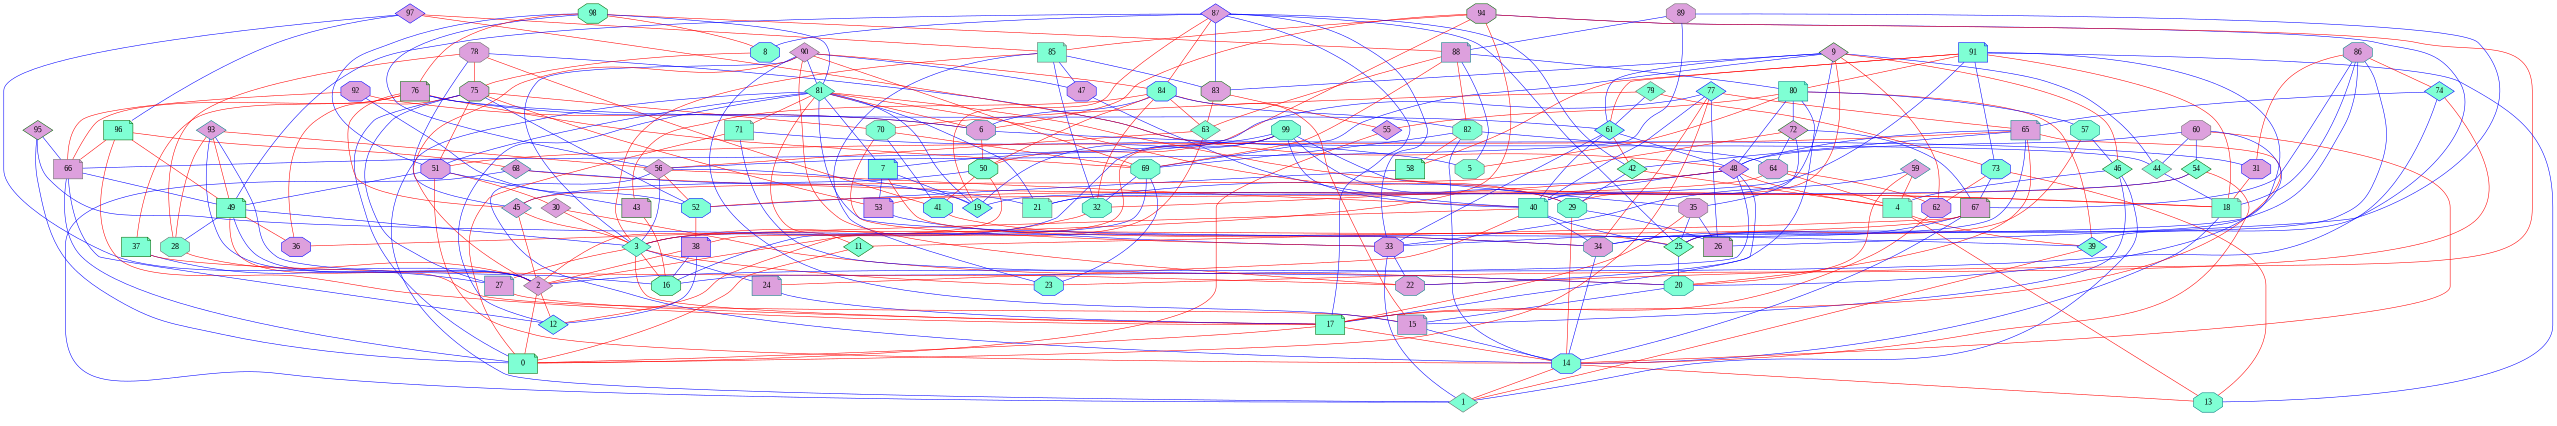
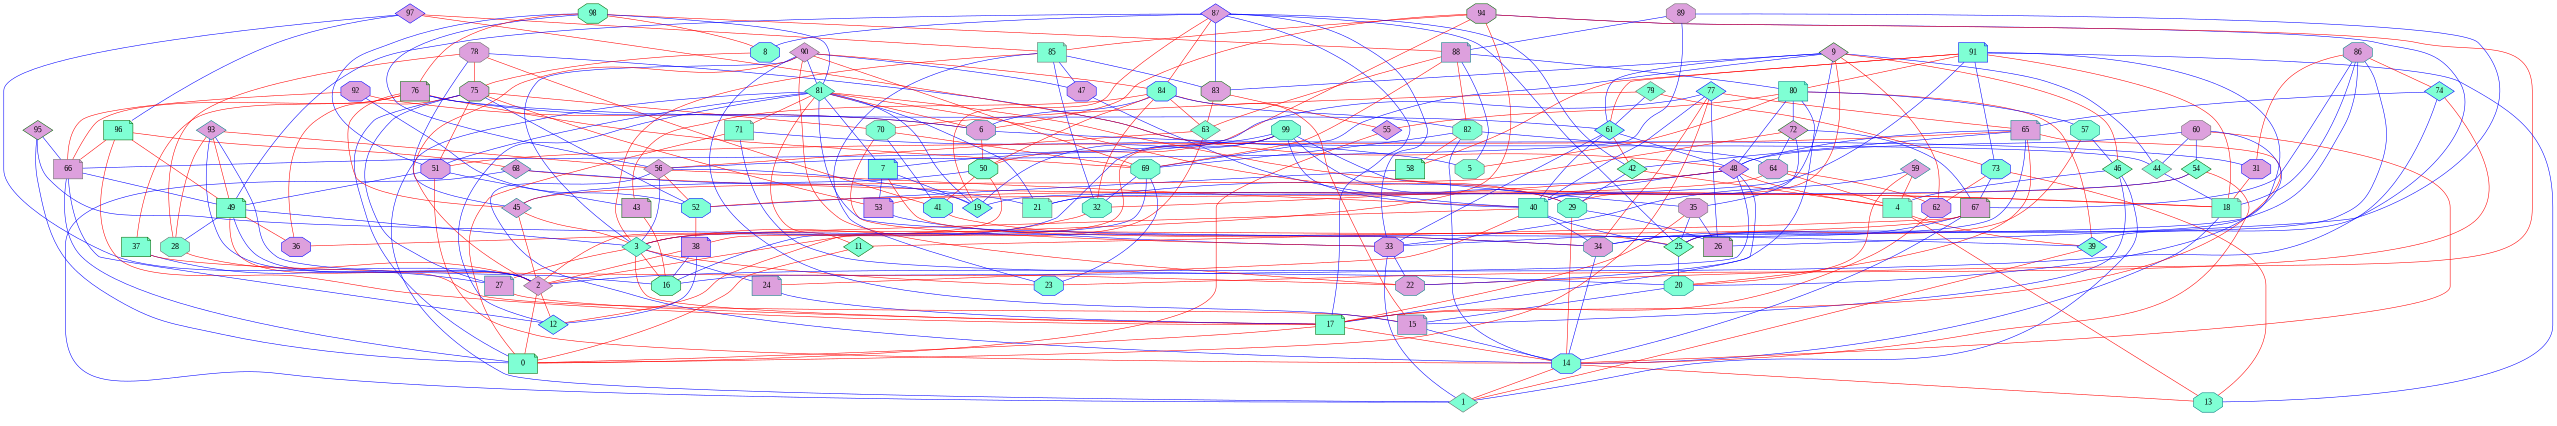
node "30": removed
